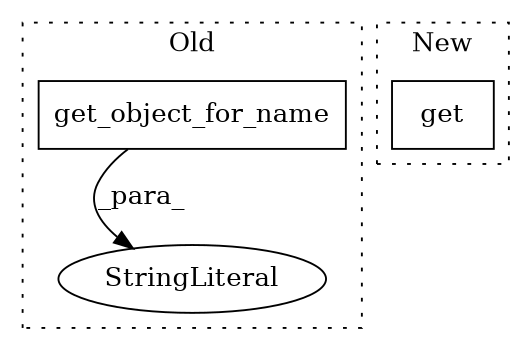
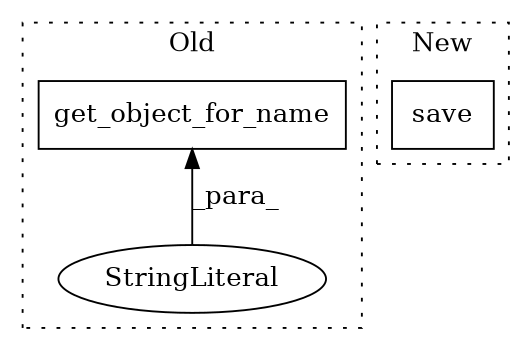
node "get": label "get" -> "save"
edge "get_object_for_name" -> "StringLiteral": reversed
